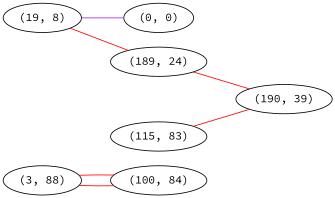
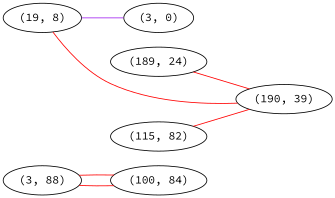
node "(0, 0)": label "(0, 0)" -> "(3, 0)"
edge "(19, 8)" -- "(189, 24)": now "(19, 8)" -- "(190, 39)"
node "(115, 83)": label "(115, 83)" -> "(115, 82)"
